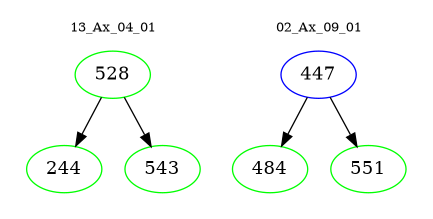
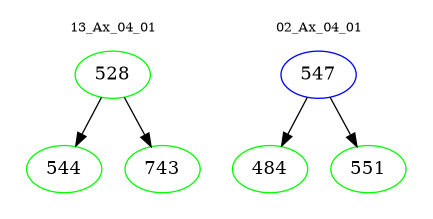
cluster "02_Ax_09_01": label "02_Ax_09_01" -> "02_Ax_04_01"
node "447": label "447" -> "547"
node "244": label "244" -> "544"
node "543": label "543" -> "743"
